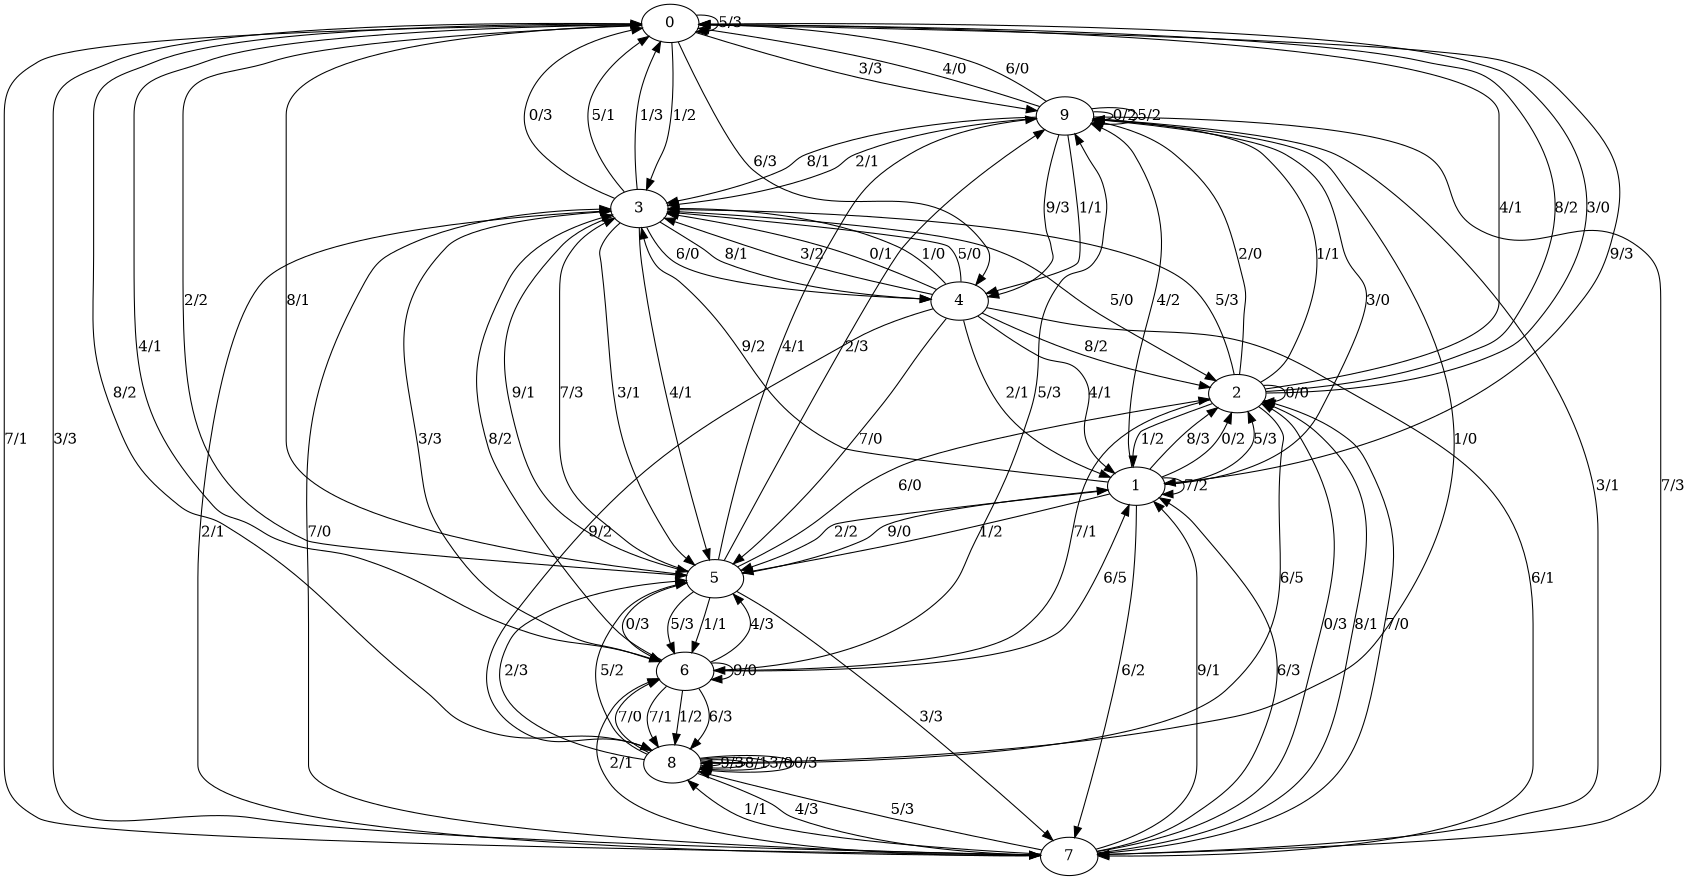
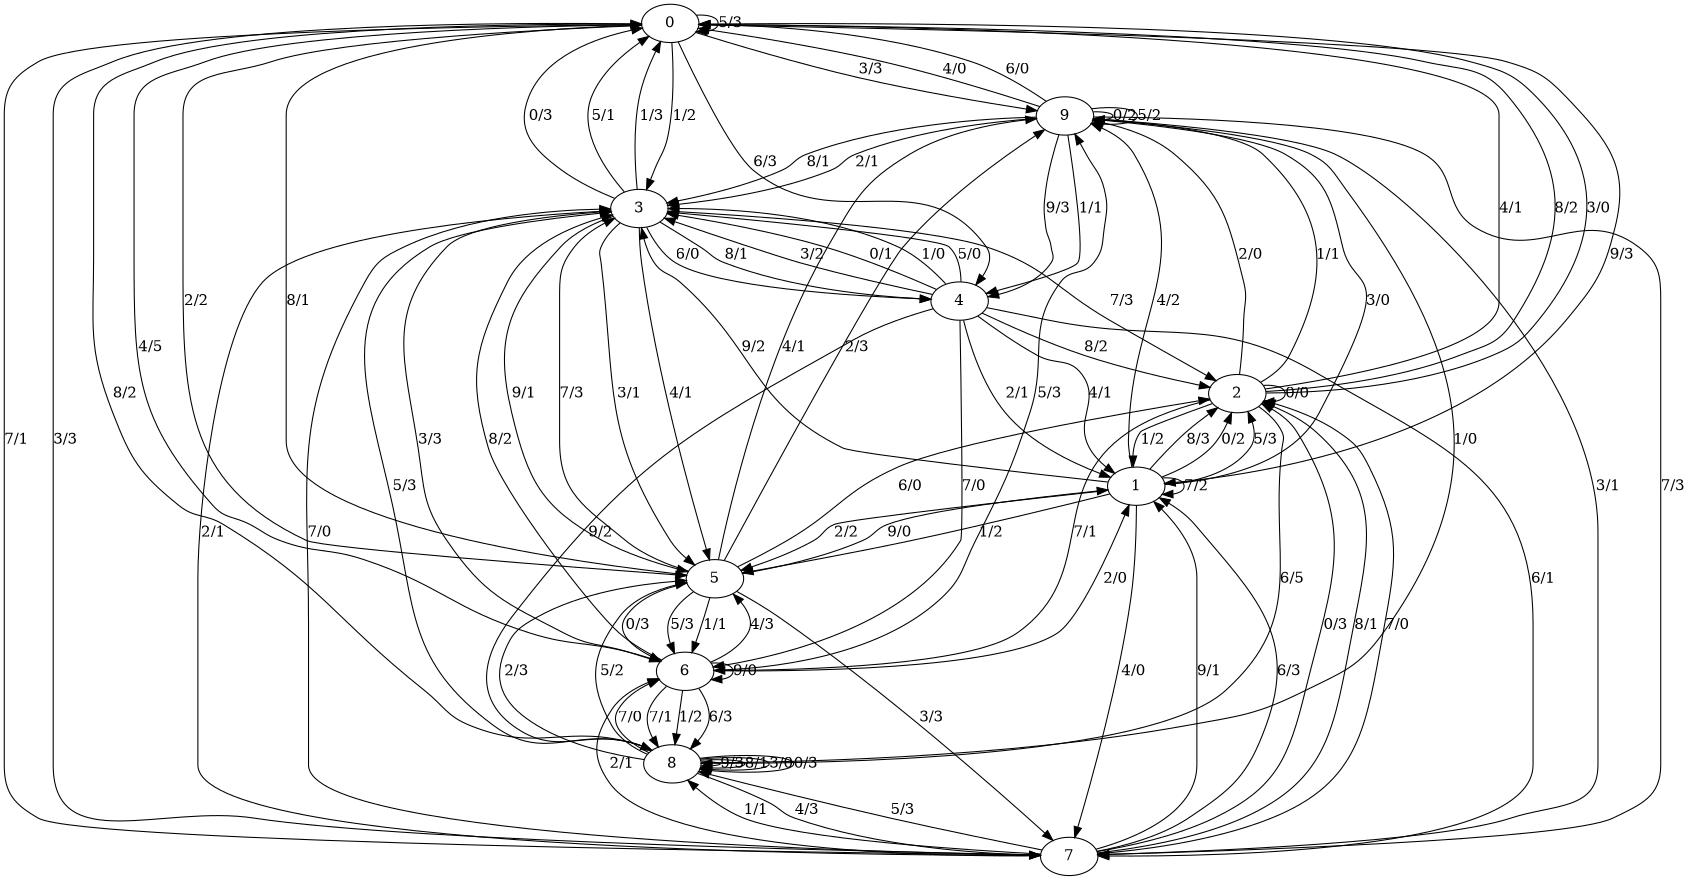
edge "2" -> "3": now "8" -> "3"
edge "3" -> "2": label "5/0" -> "7/3"
edge "0" -> "6": label "4/1" -> "4/5"
edge "4" -> "5": now "4" -> "6"
edge "6" -> "1": label "6/5" -> "2/0"
edge "1" -> "7": label "6/2" -> "4/0"
